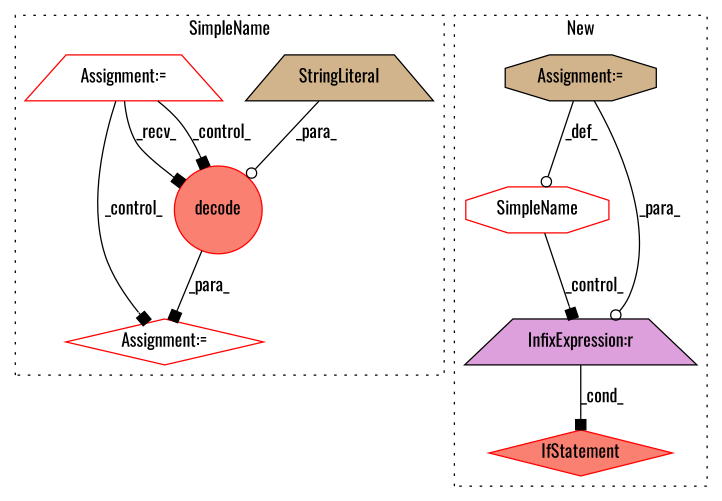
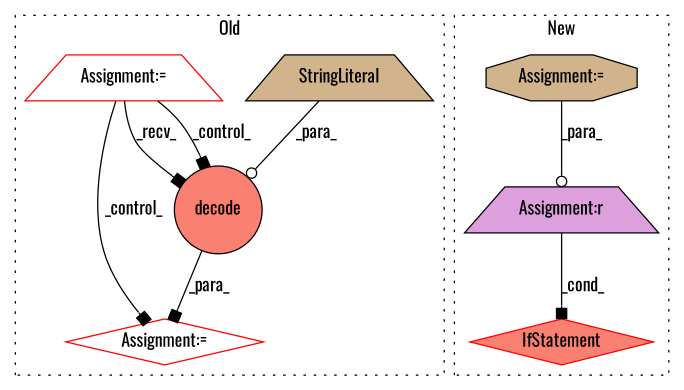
cluster "SimpleName": label "SimpleName" -> "Old"
node "decode": color red -> black
node "SimpleName": removed
node "InfixExpression:r": label "InfixExpression:r" -> "Assignment:r"
